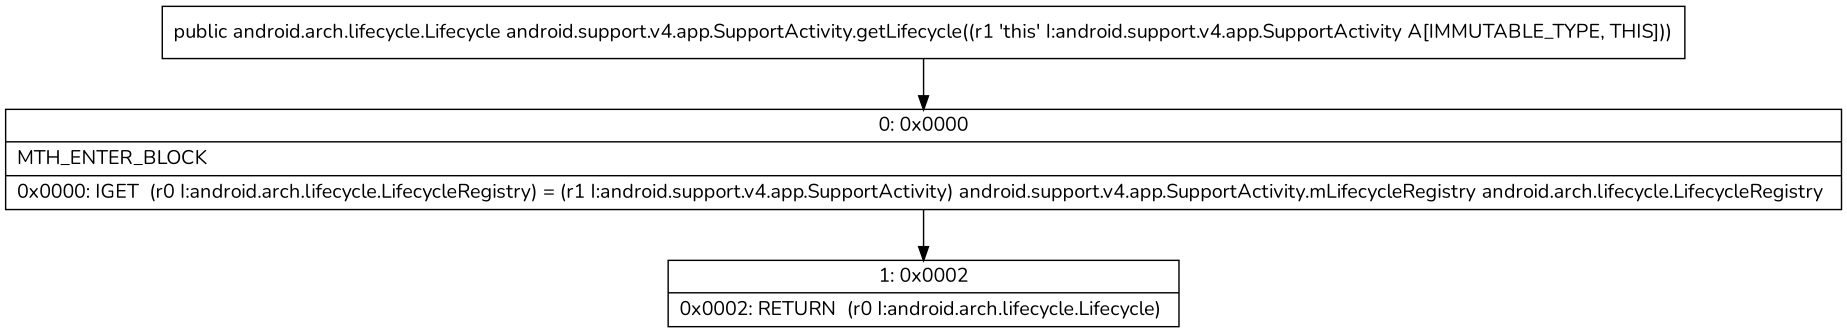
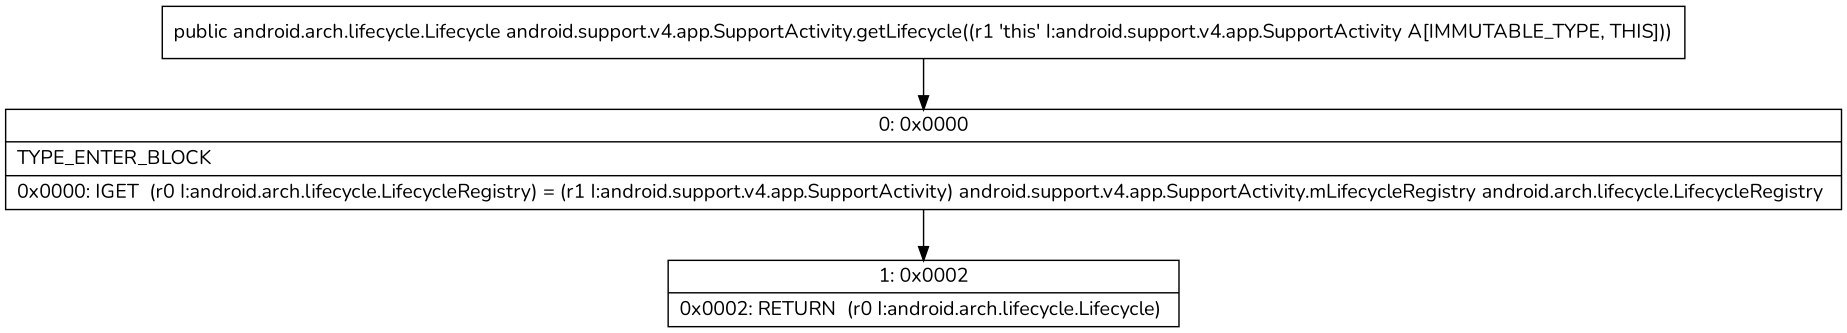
node "0: 0x0000": text "MTH_ENTER_BLOCK" -> "TYPE_ENTER_BLOCK"
